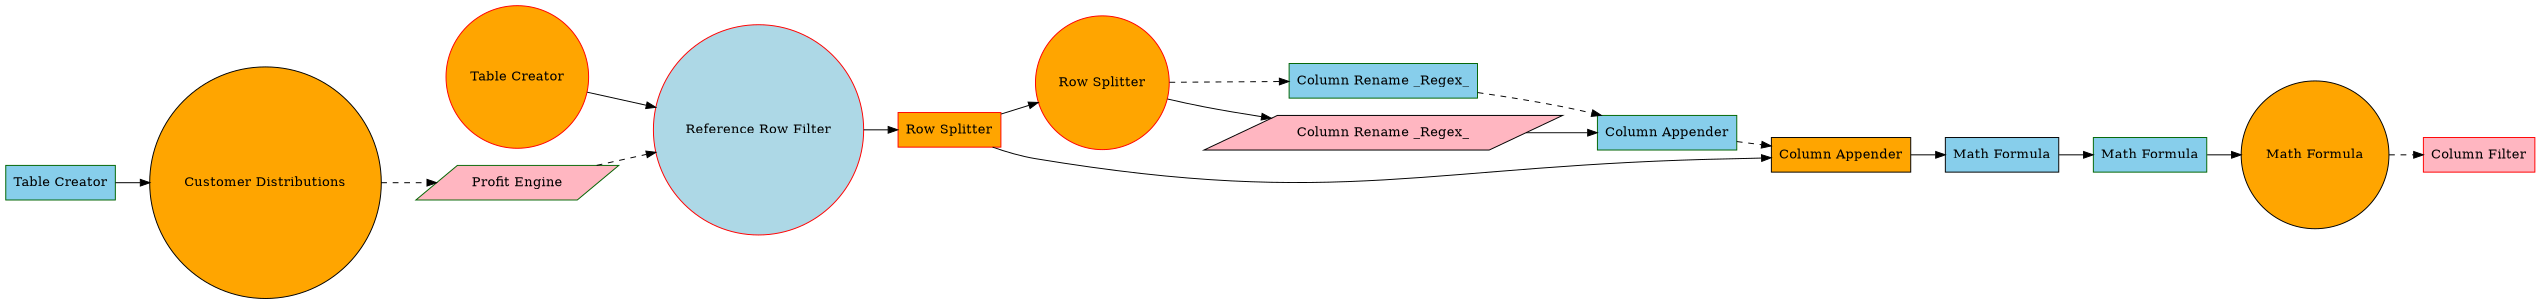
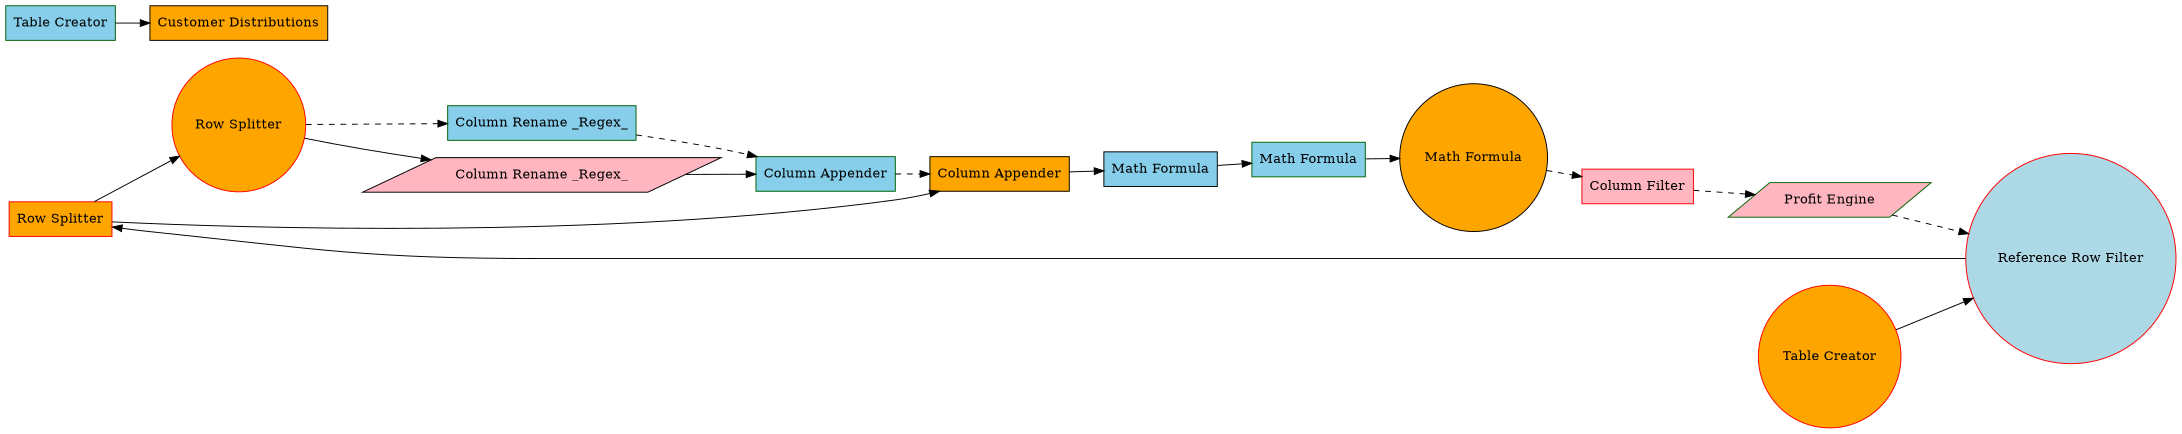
node "Customer Distributions": shape circle -> box
edge "Customer Distributions" -> "Profit Engine": now "Column Filter" -> "Profit Engine"
